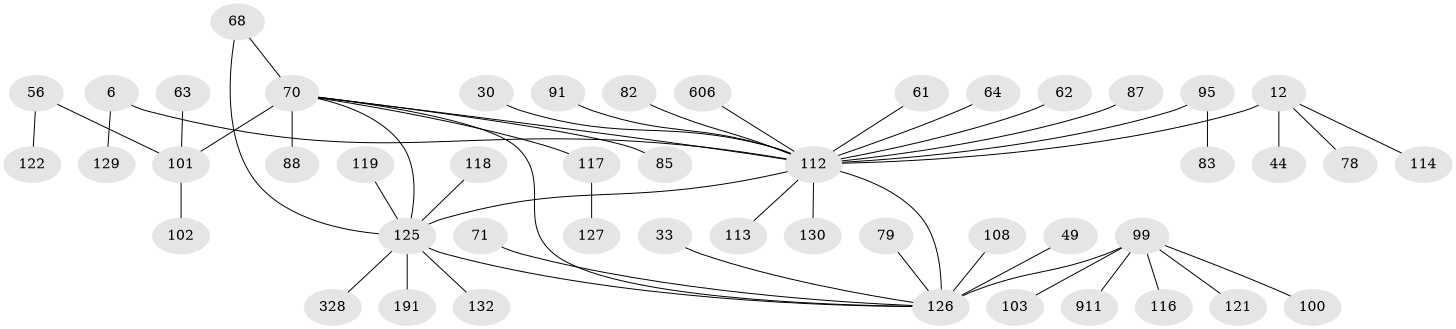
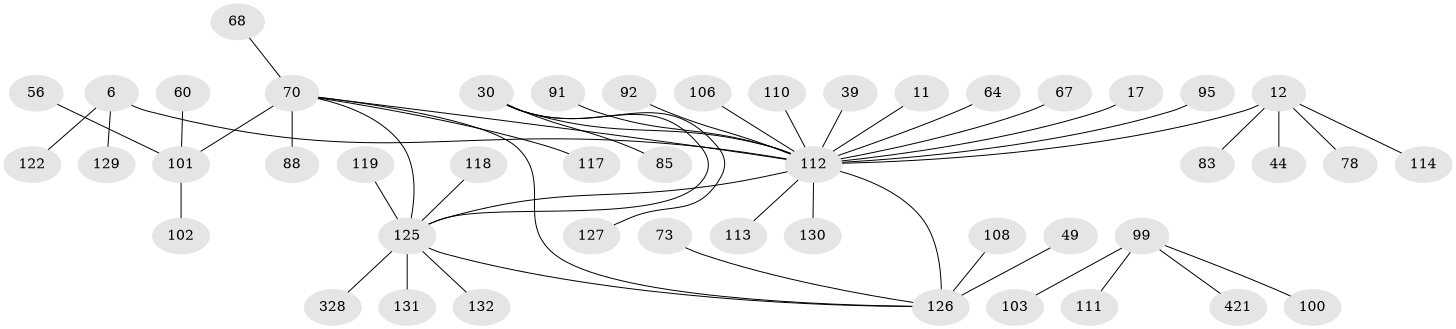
node "63": label "63" -> "60"
node "82": label "82" -> "92"
node "606": label "606" -> "106"
node "110": added
node "39": added
node "61": label "61" -> "11"
node "62": label "62" -> "67"
node "87": label "87" -> "17"
edge "70" -- "85": now "30" -- "85"
edge "56" -- "122": now "6" -- "122"
edge "95" -- "83": now "12" -- "83"
edge "68" -- "125": now "30" -- "125"
edge "117" -- "127": now "30" -- "127"
node "71": removed
node "33": label "33" -> "73"
node "79": removed
edge "99" -- "126": removed
node "191": label "191" -> "131"
node "911": label "911" -> "111"
node "116": removed
node "121": label "121" -> "421"
